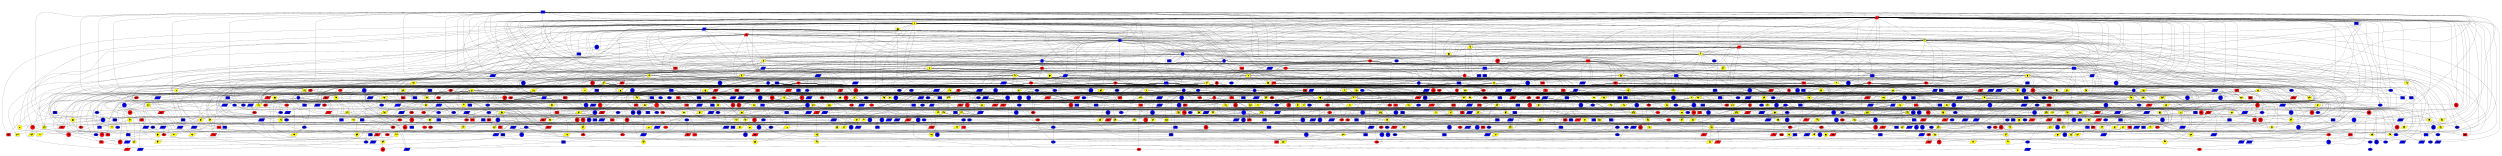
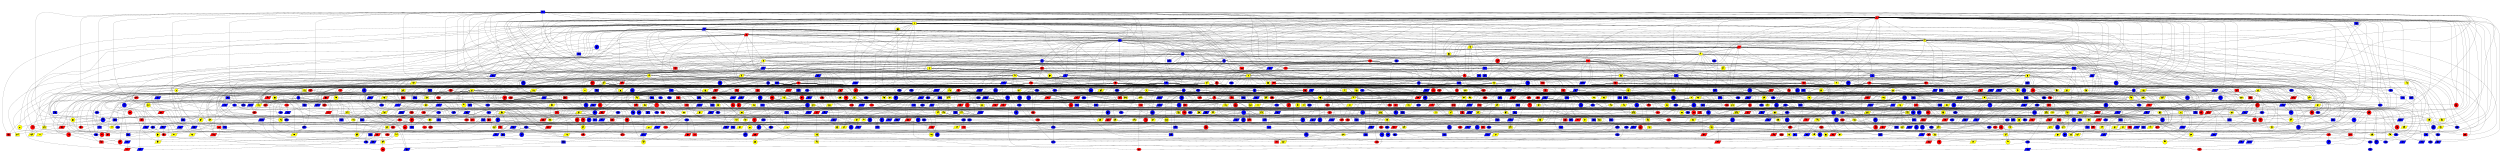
node "506": added
node "223": removed
node "540": removed
node "804": removed
node "822": added
node "794": removed
node "817": added
node "684": removed
node "632": removed
